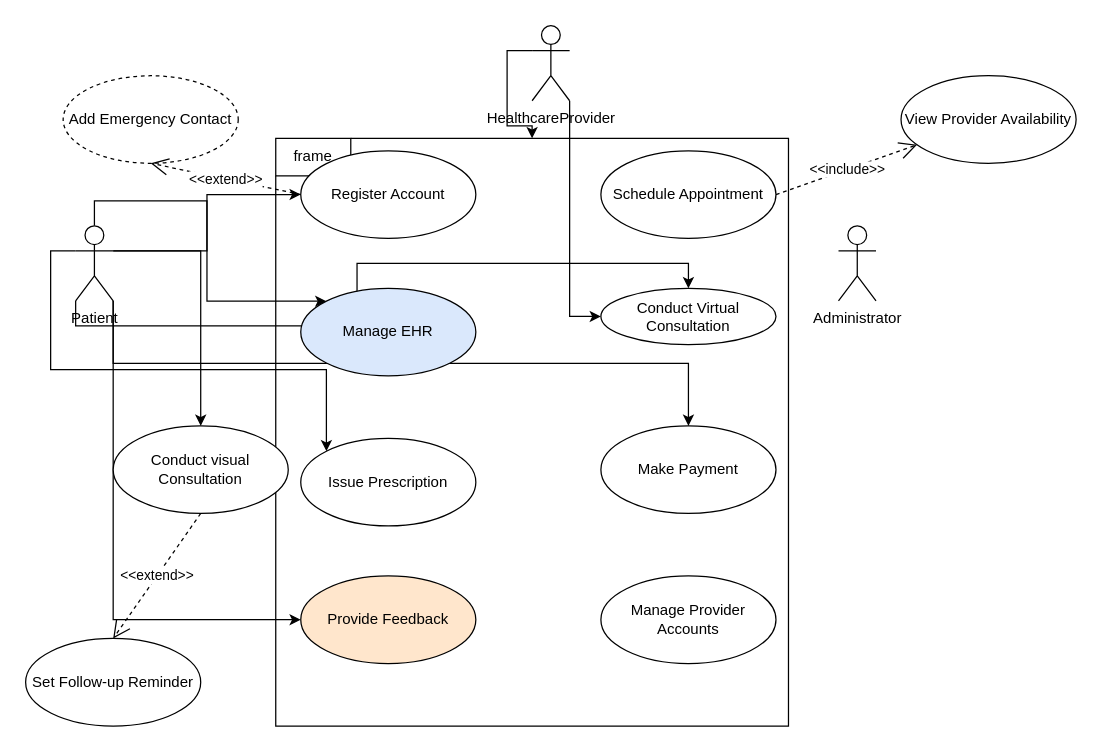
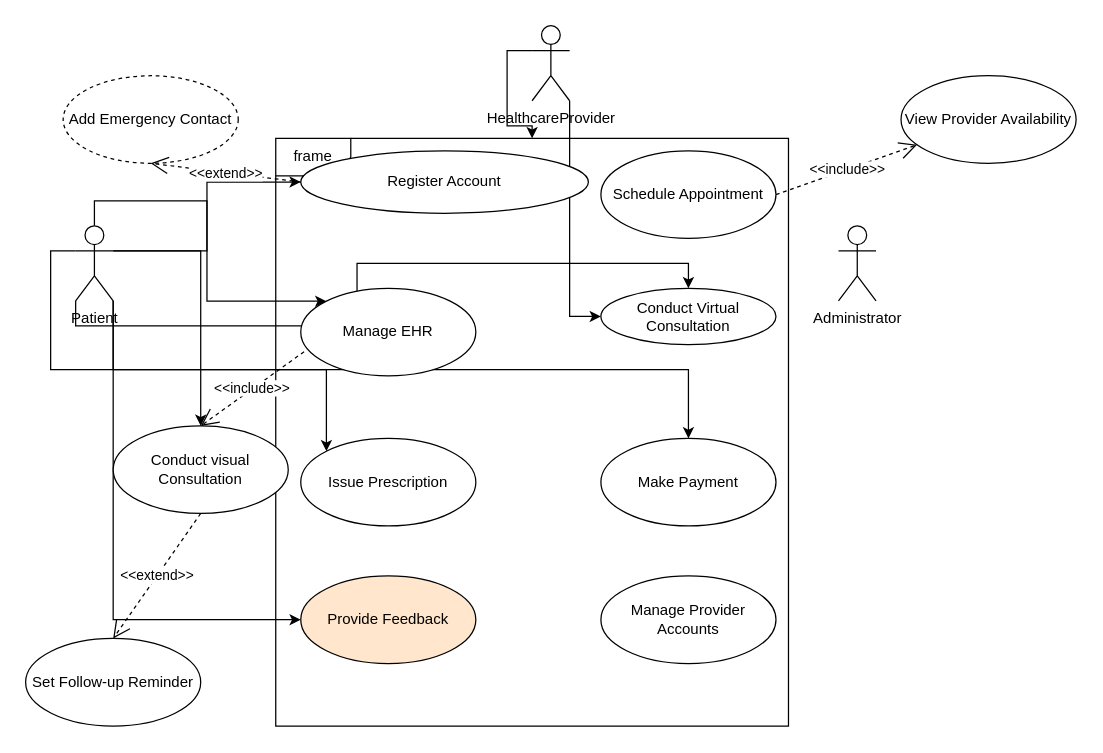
node "Register Account": size 175x88 -> 288x63
node "Manage EHR": fillcolor #dae8fc -> #ffffff
edge "Manage EHR" -> "Conduct visual Consultation": added, label "<<include>>"
node "Make Payment": moved (688, 469) -> (688, 482)
